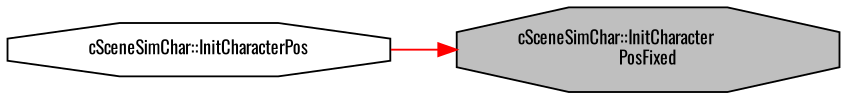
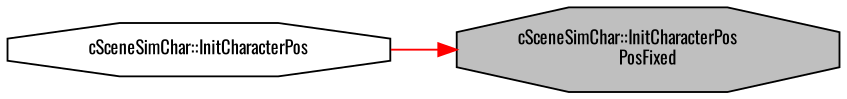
node "cSceneSimChar::InitCharacter PosFixed": label "cSceneSimChar::InitCharacter PosFixed" -> "cSceneSimChar::InitCharacterPos PosFixed"
